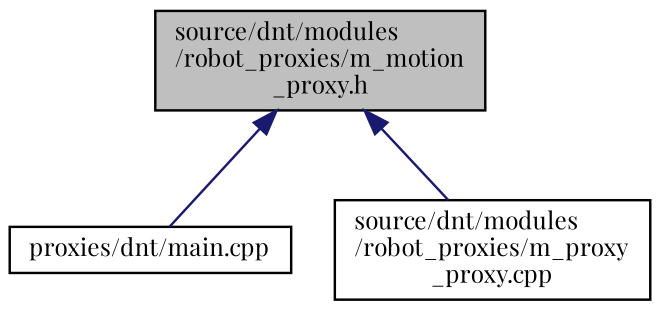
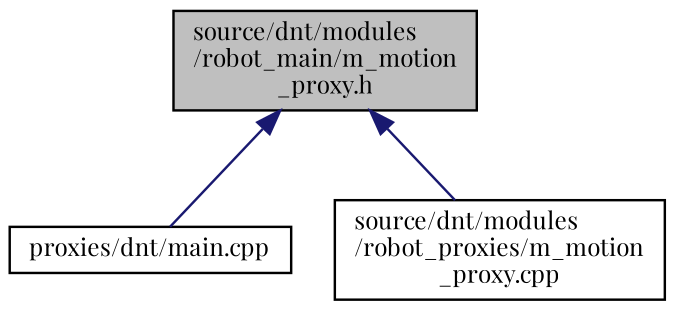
node "source/dnt/modules /robot_proxies/m_motion _proxy.h": label "source/dnt/modules /robot_proxies/m_motion _proxy.h" -> "source/dnt/modules /robot_main/m_motion _proxy.h"
node "source/dnt/modules /robot_proxies/m_proxy _proxy.cpp": label "source/dnt/modules /robot_proxies/m_proxy _proxy.cpp" -> "source/dnt/modules /robot_proxies/m_motion _proxy.cpp"
